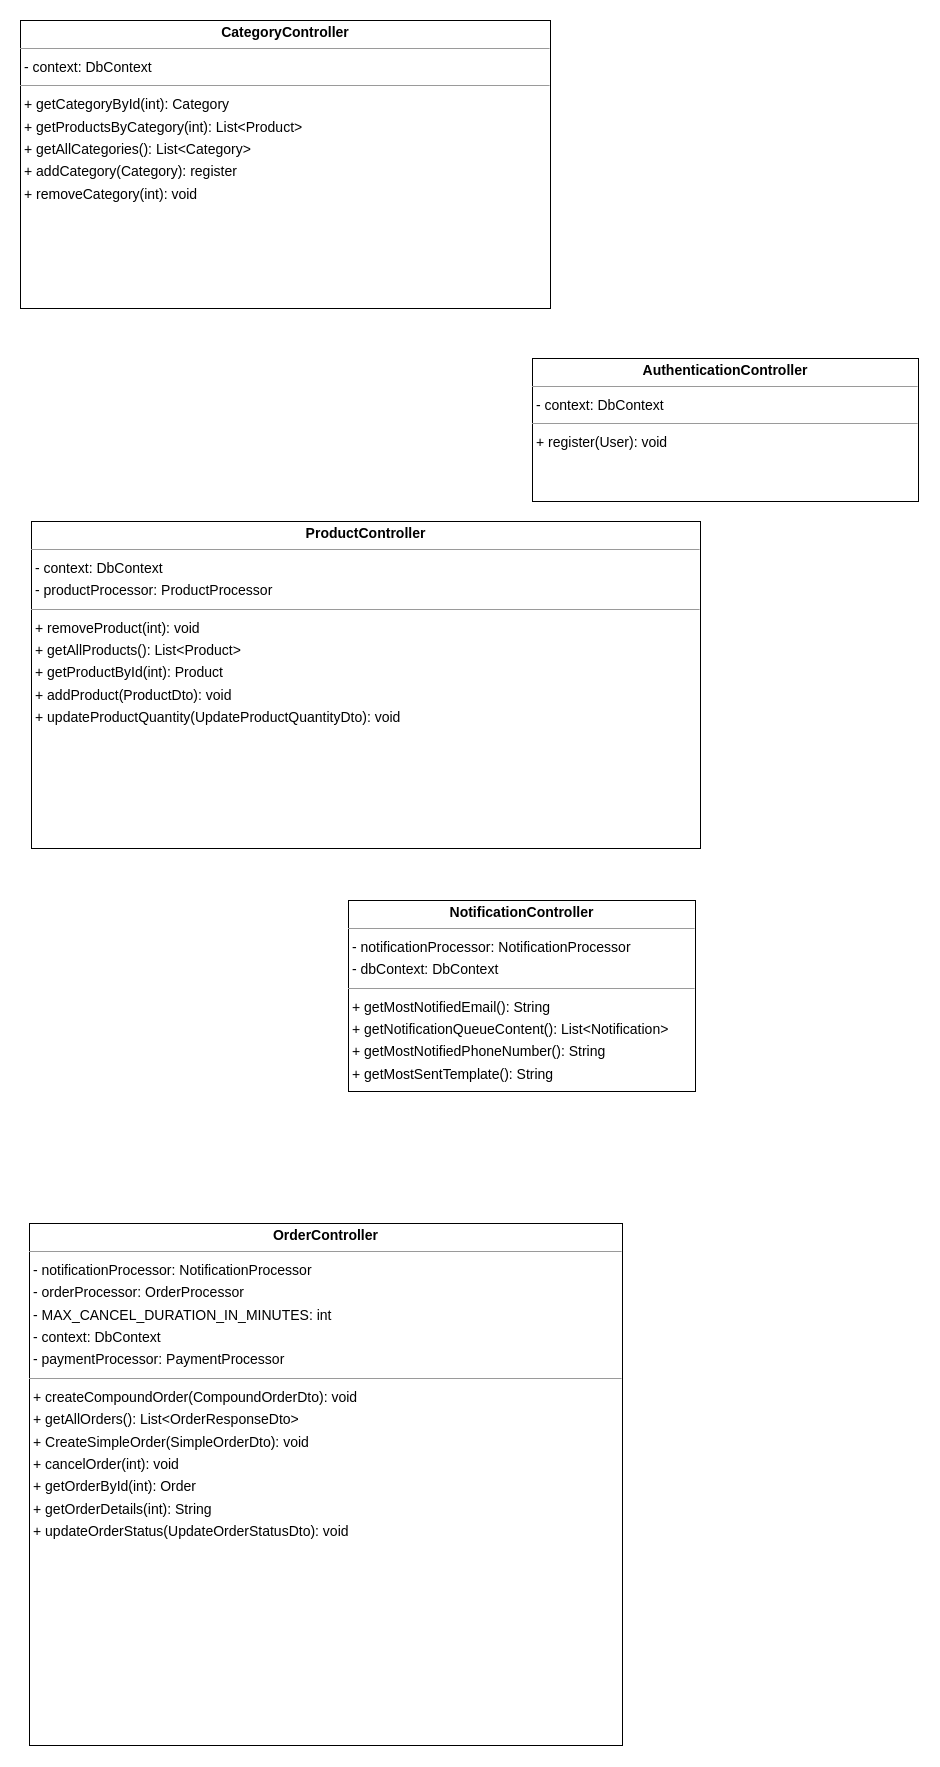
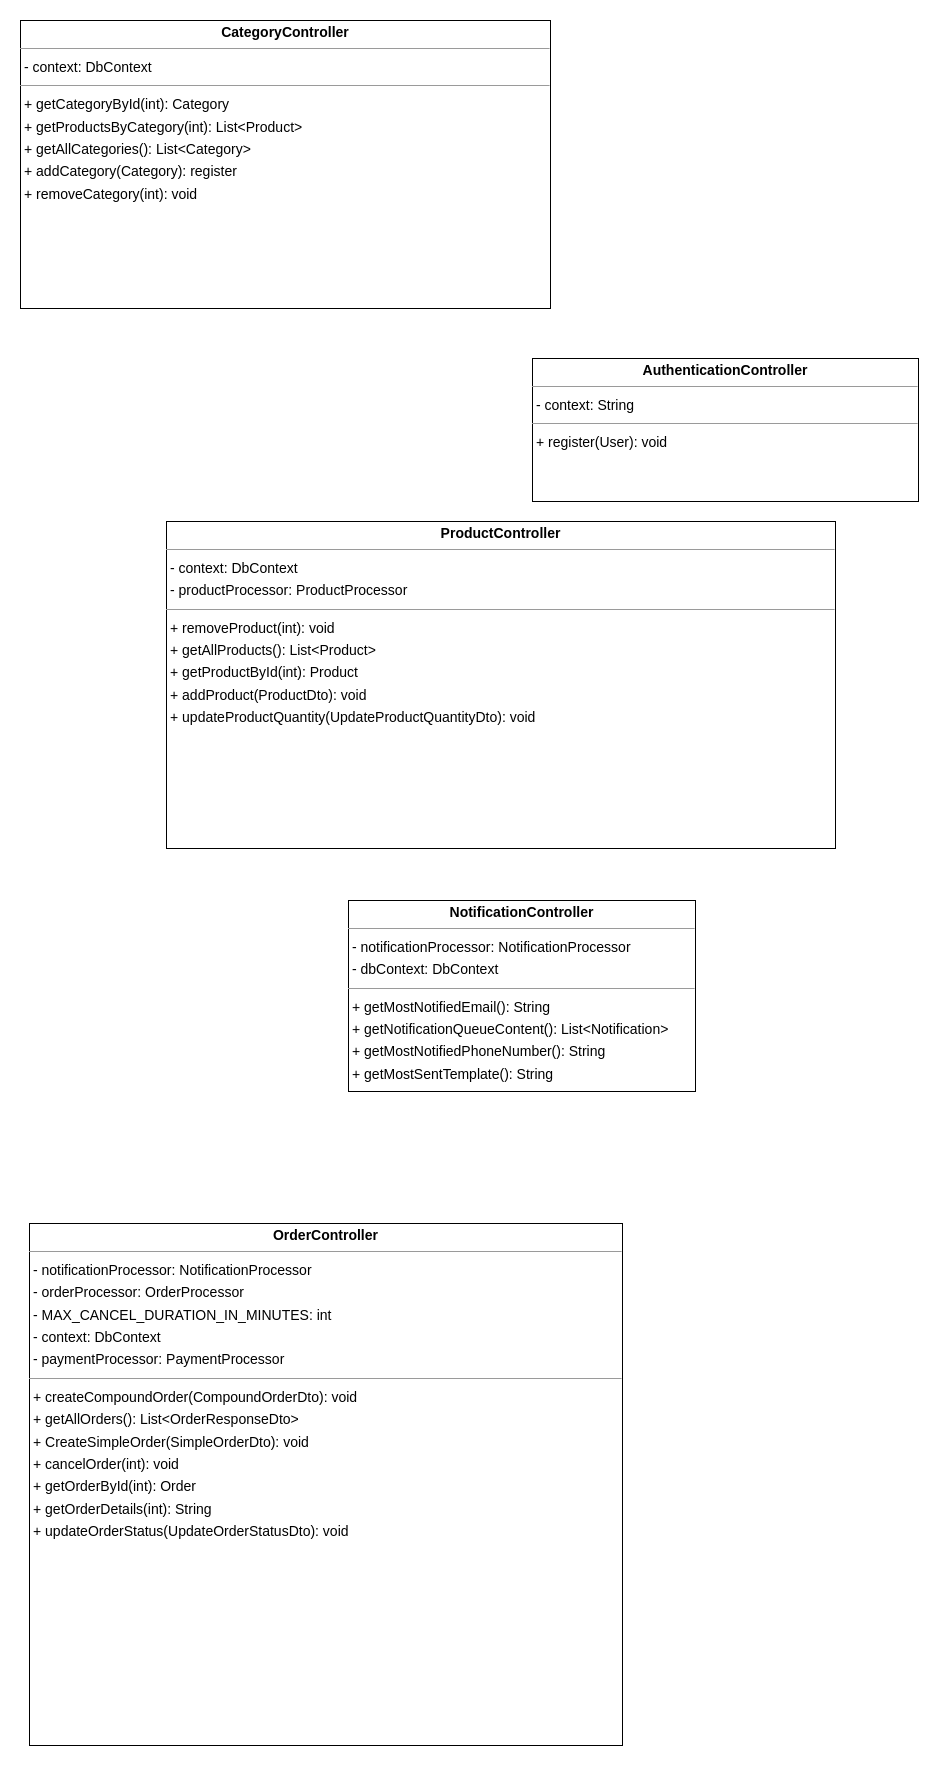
node "AuthenticationController - context: DbContext + register(User): void": label "AuthenticationController - context: DbContext + register(User): void" -> "AuthenticationController - context: String + register(User): void"
node "ProductController - context: DbContext - productProcessor: ProductProcessor + removeProduct(int): void + getAllProducts(): List<Product> + getProductById(int): Product + addProduct(ProductDto): void + updateProductQuantity(UpdateProductQuantityDto): void": moved (366, 685) -> (501, 685)
